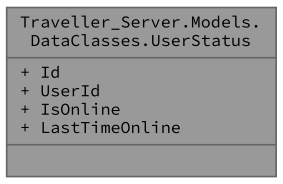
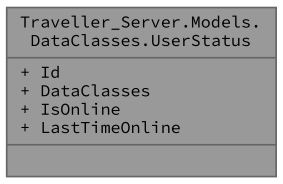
node "Traveller_Server.Models.": text "+ UserId" -> "+ DataClasses"
